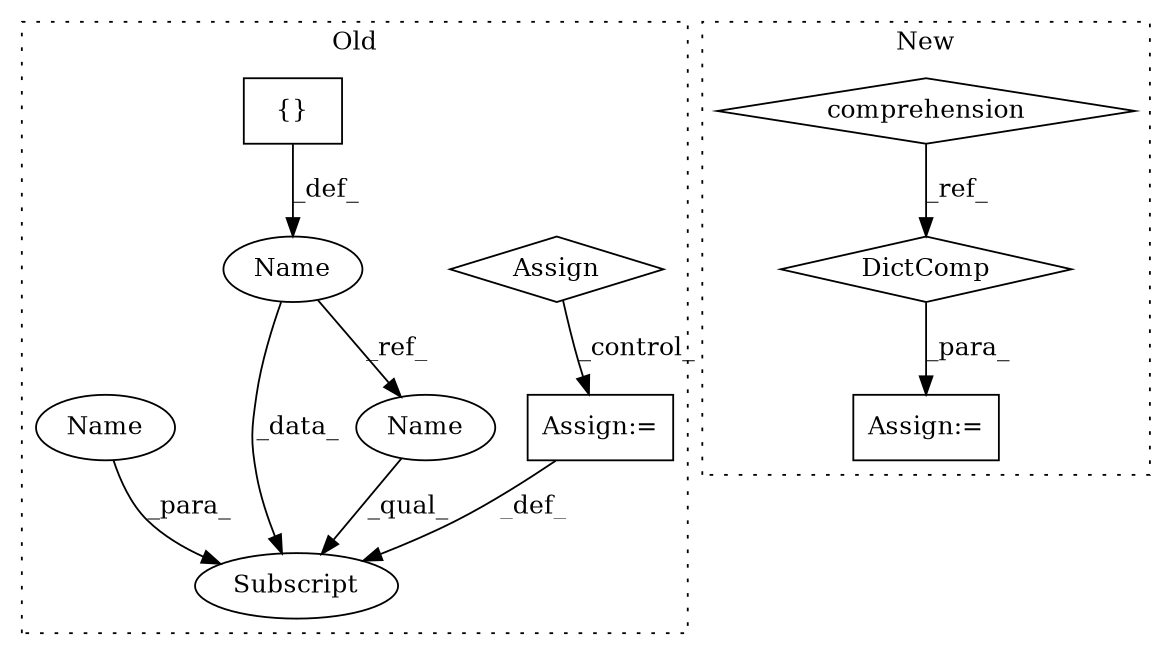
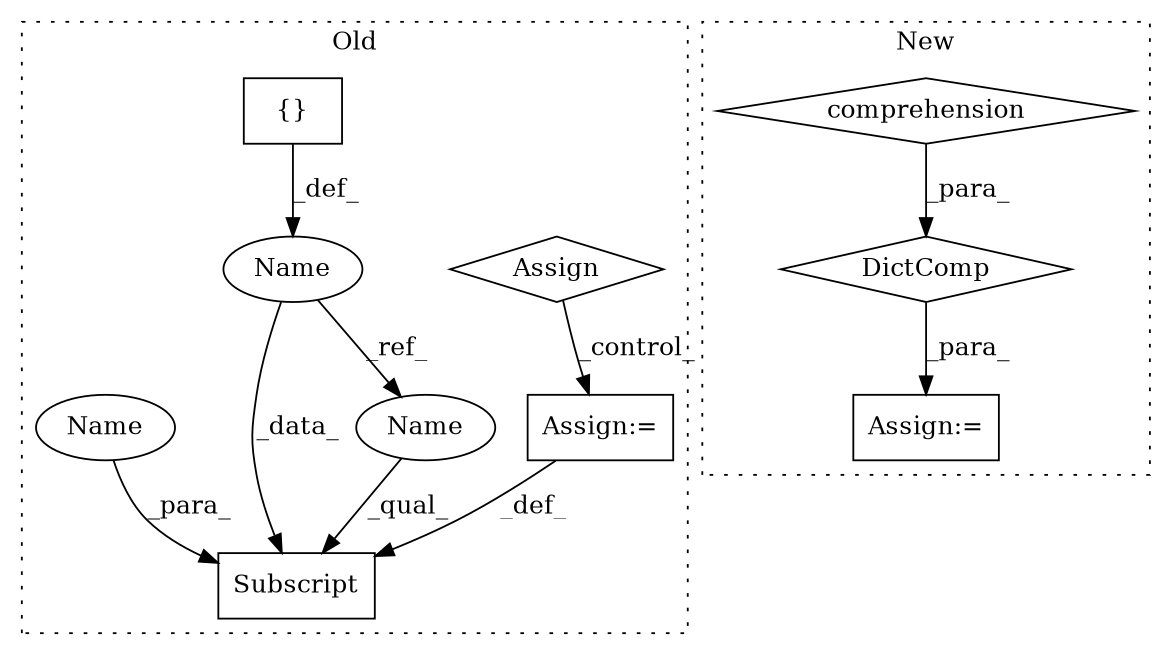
edge "comprehension" -> "DictComp": label "_ref_" -> "_para_"
node "Subscript": shape ellipse -> box
